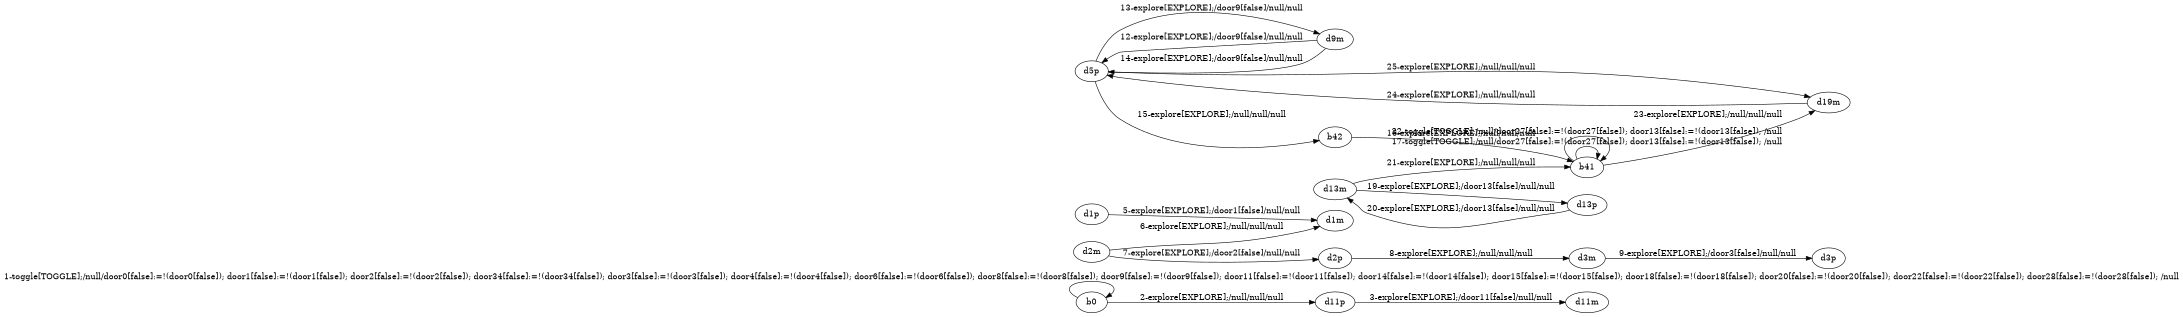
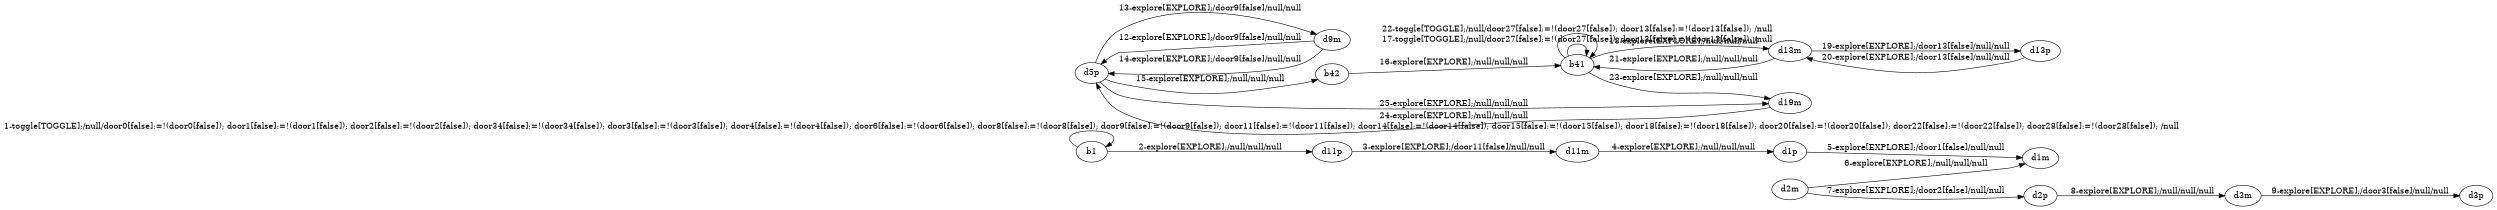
edge "b41" -> "d13m": added, label "18-explore[EXPLORE];/null/null/null"
edge "d11m" -> "d1p": added, label "4-explore[EXPLORE];/null/null/null"
node "b0": label "b0" -> "b1"
